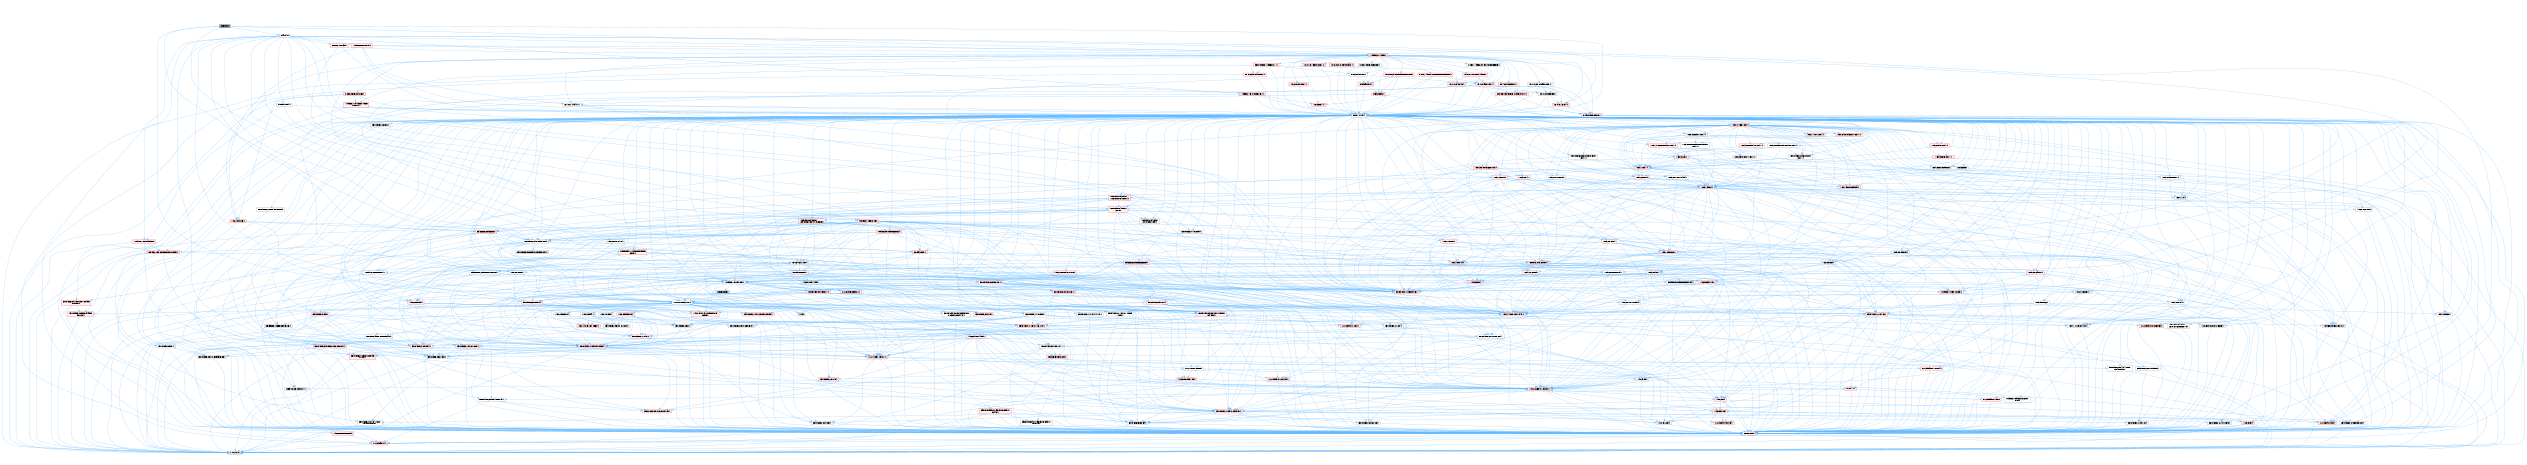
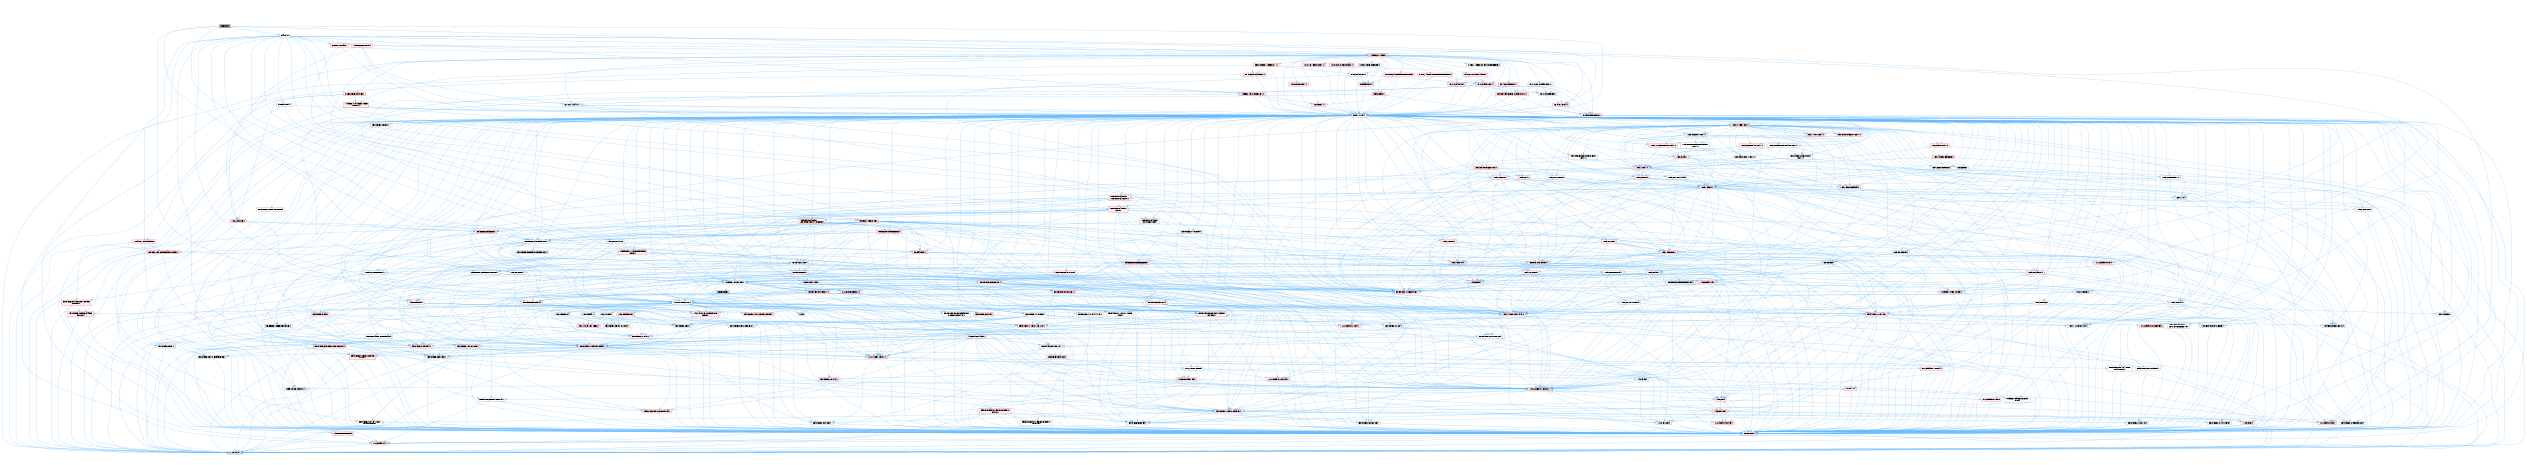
node "Math/ScaleMatrix.h": label "Math/ScaleMatrix.h" -> "Math/ISlateMetaData.h"
node "HAL/PlatformTLS.h": added
